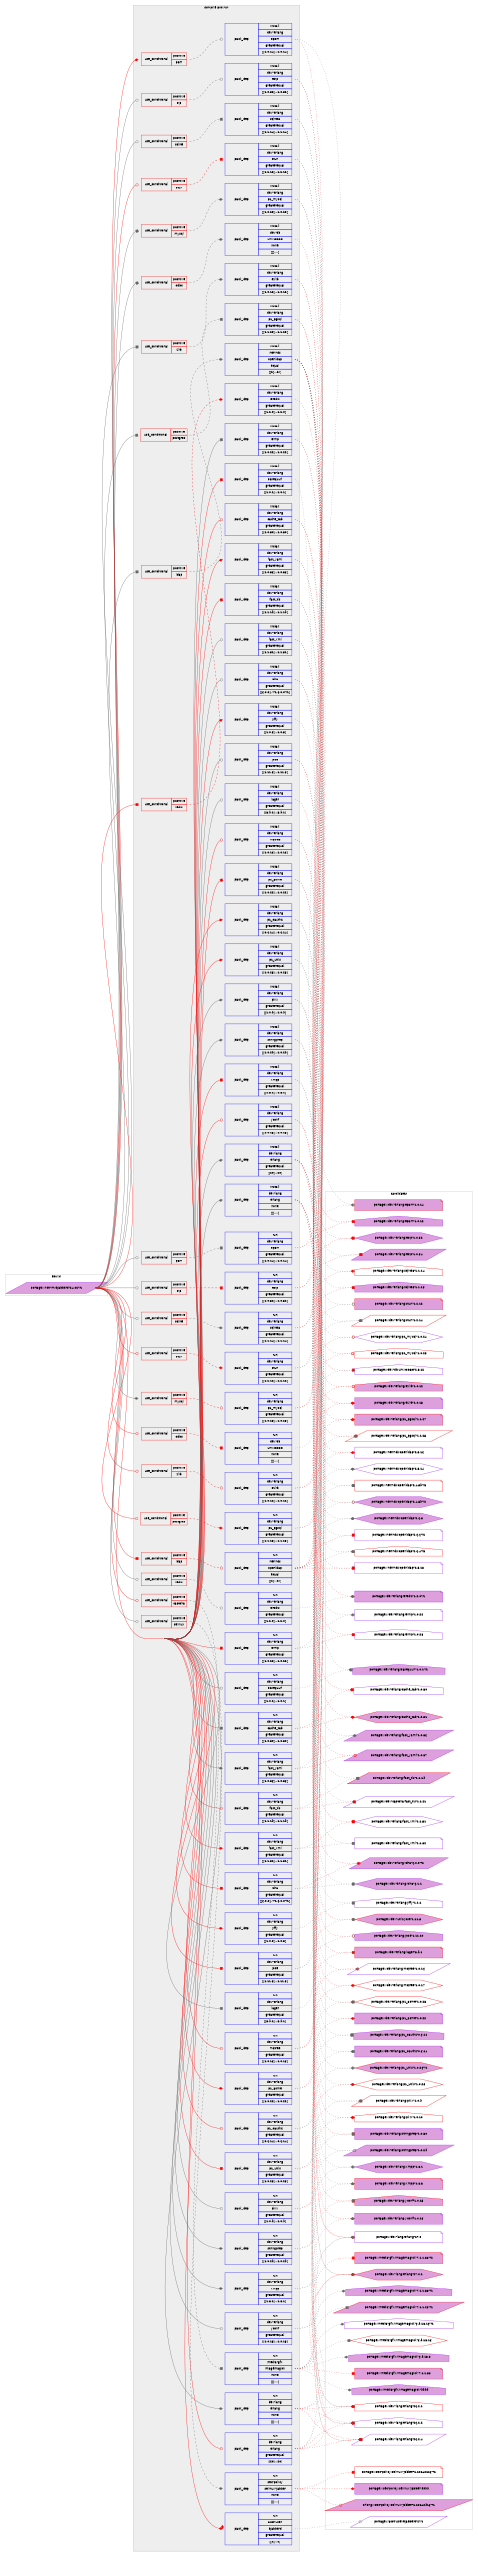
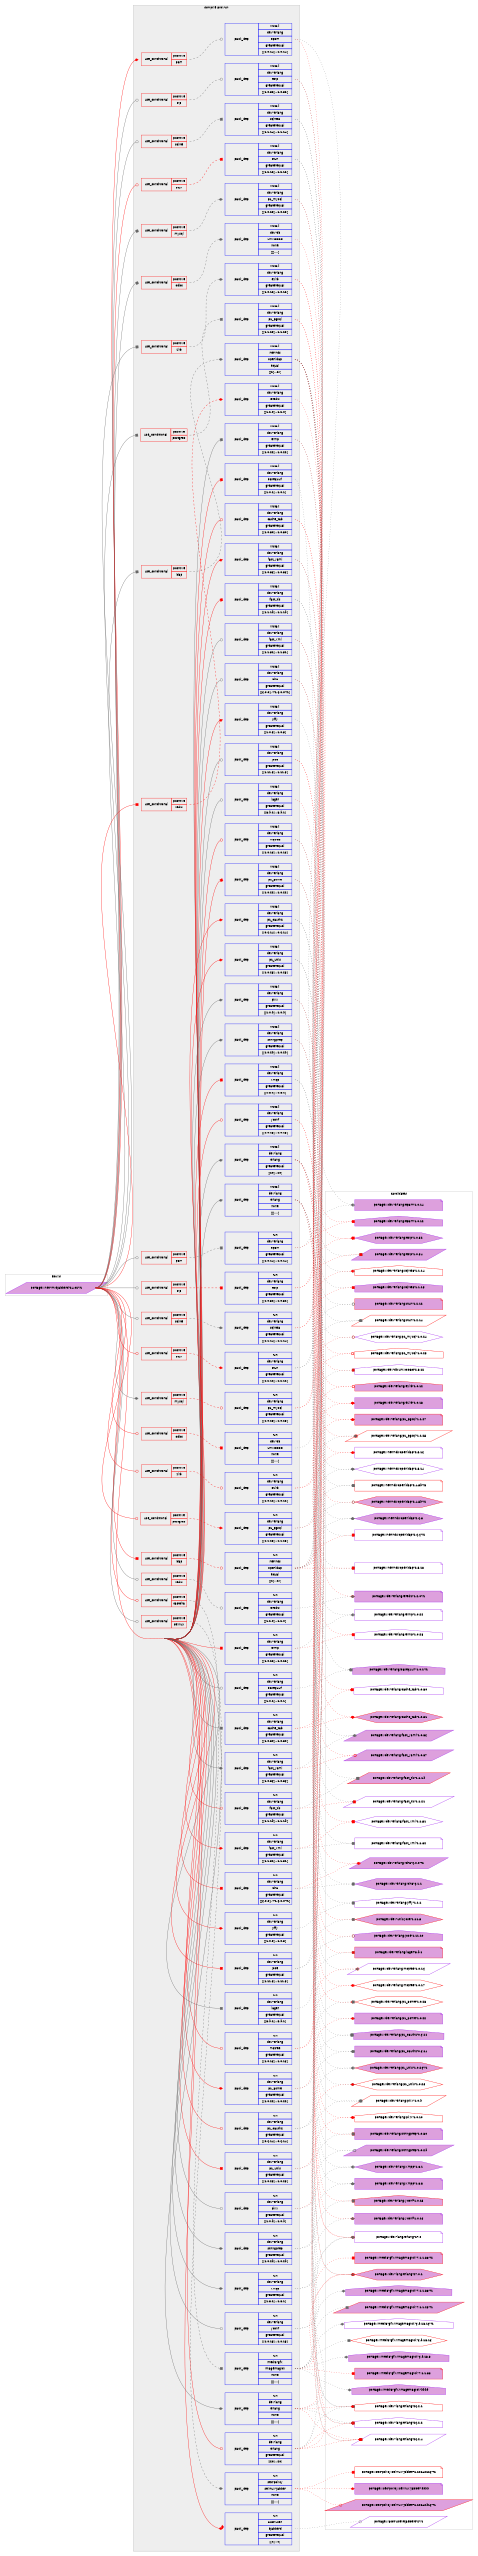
node "portage://dev-erlang/epam-1.0.14": color red -> purple
node "portage://net-nds/openldap-2.4.59-r2": color purple -> red
node "portage://net-nds/openldap-2.6.4-r3": removed
node "portage://dev-captcha/fast_tls-1.1.21": label "portage://dev-captcha/fast_tls-1.1.21" -> "portage://dev-erlang/fast_tls-1.1.21"
node "portage://dev-erlang/xmpp-1.8.3": color red -> purple
node "erlang://sec-policy/selinux-jabber-2.20240916-r1": label "erlang://sec-policy/selinux-jabber-2.20240916-r1" -> "portage://sec-policy/selinux-jabber-2.20240916-r1"
